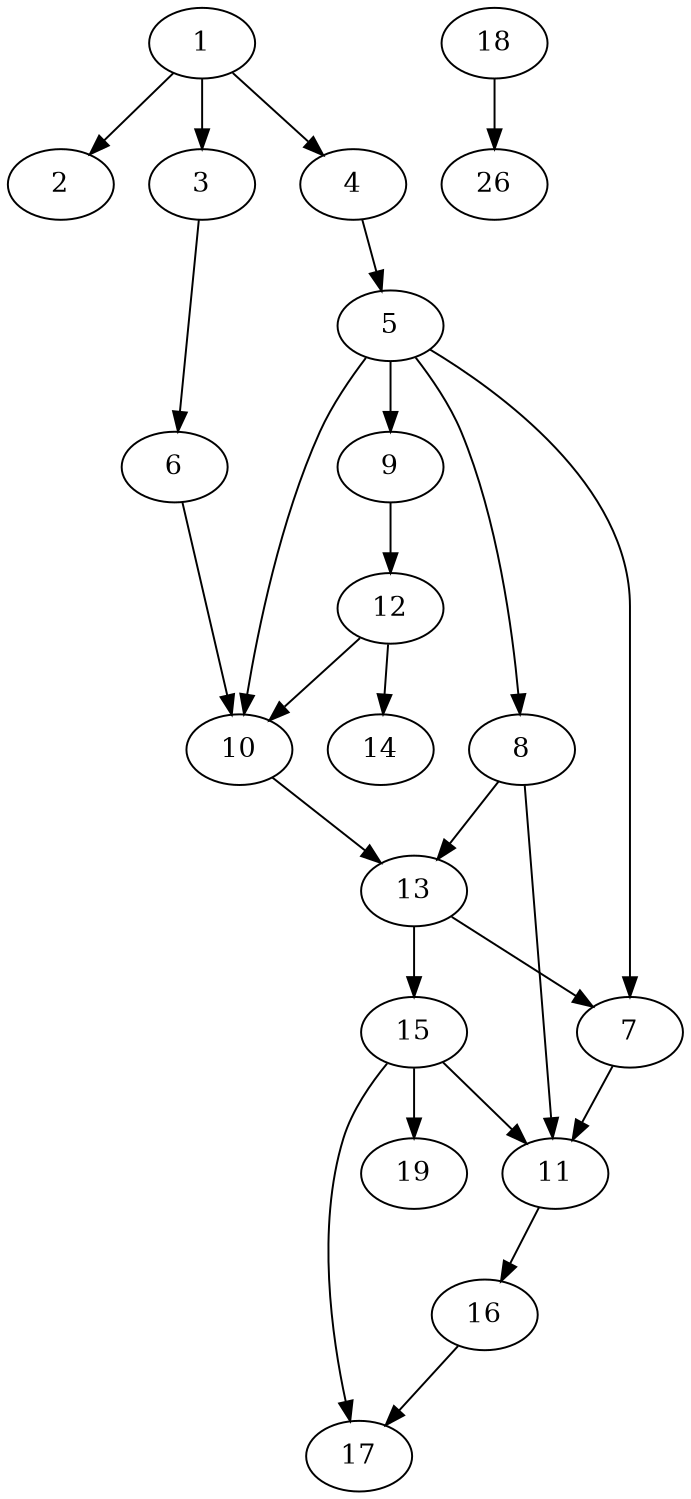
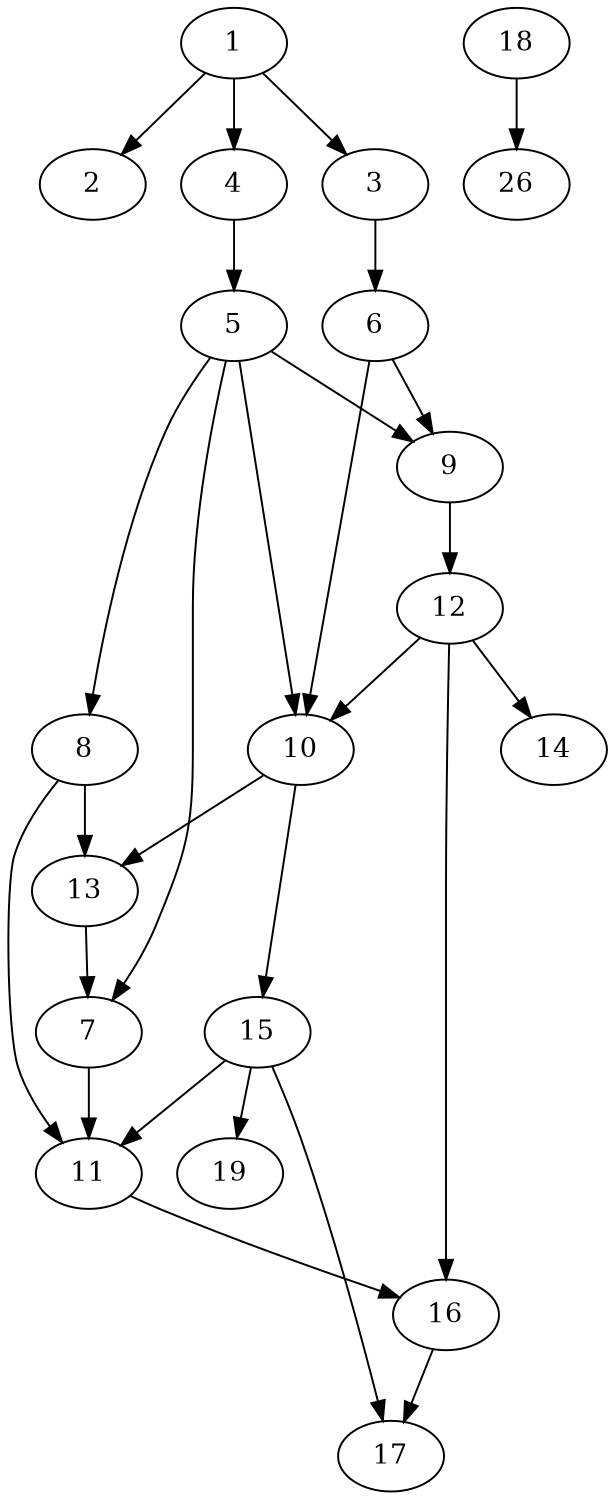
edge "6" -> "9": added
edge "13" -> "15": now "10" -> "15"
edge "12" -> "16": added
